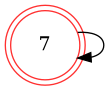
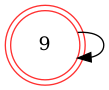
node "7": label "7" -> "9"
